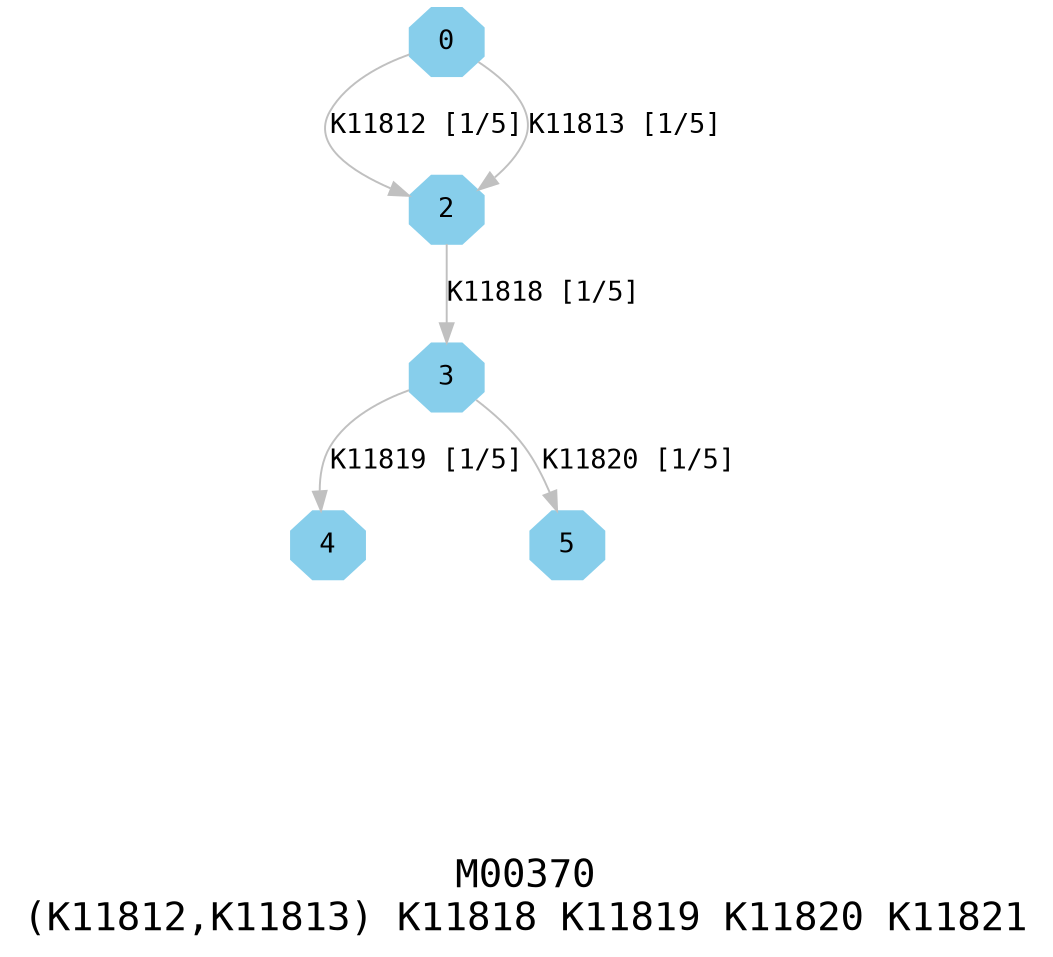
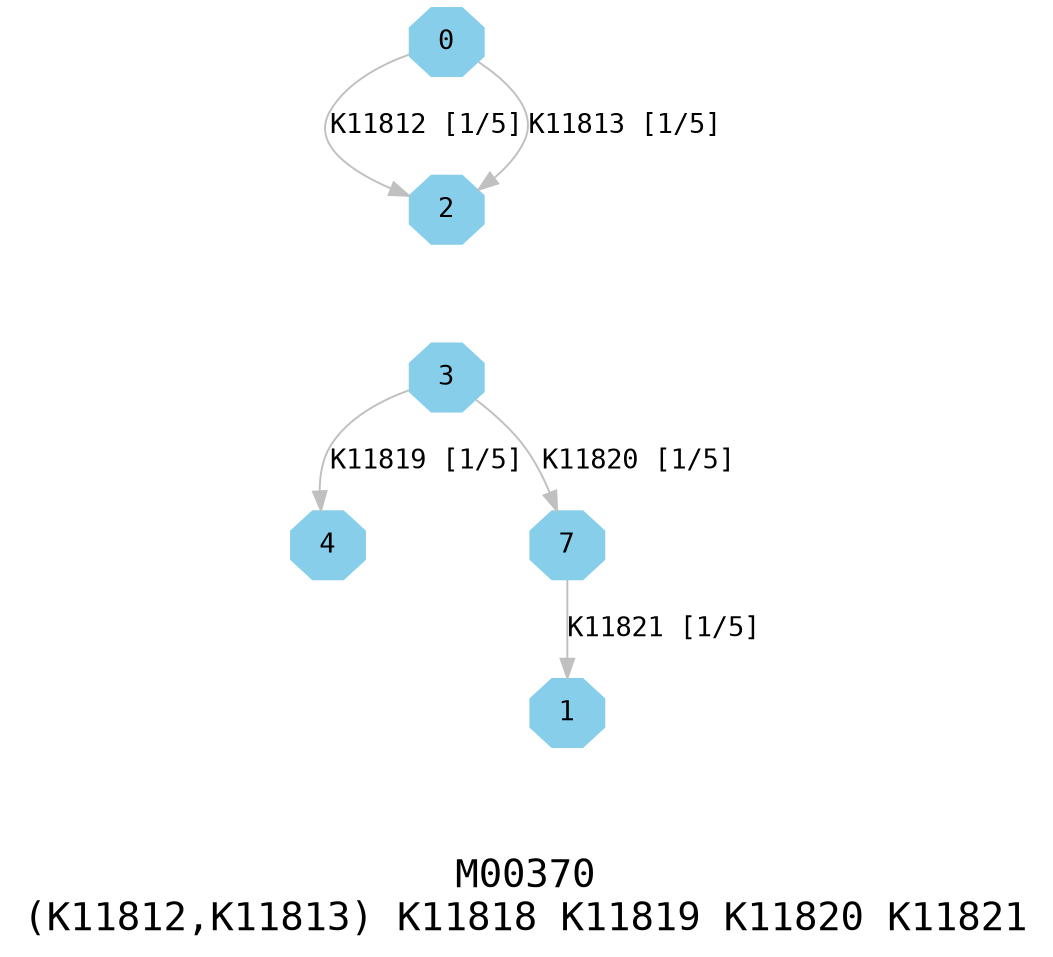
edge "2" -> "3": removed, label "K11818 [1/5]"
node "5": label "5" -> "7"
node "1": added
